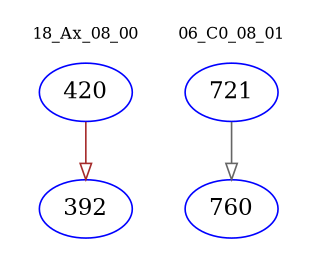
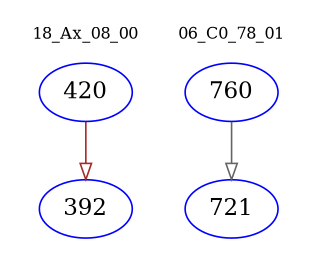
cluster "06_C0_08_01": label "06_C0_08_01" -> "06_C0_78_01"
edge "721" -> "760": reversed
